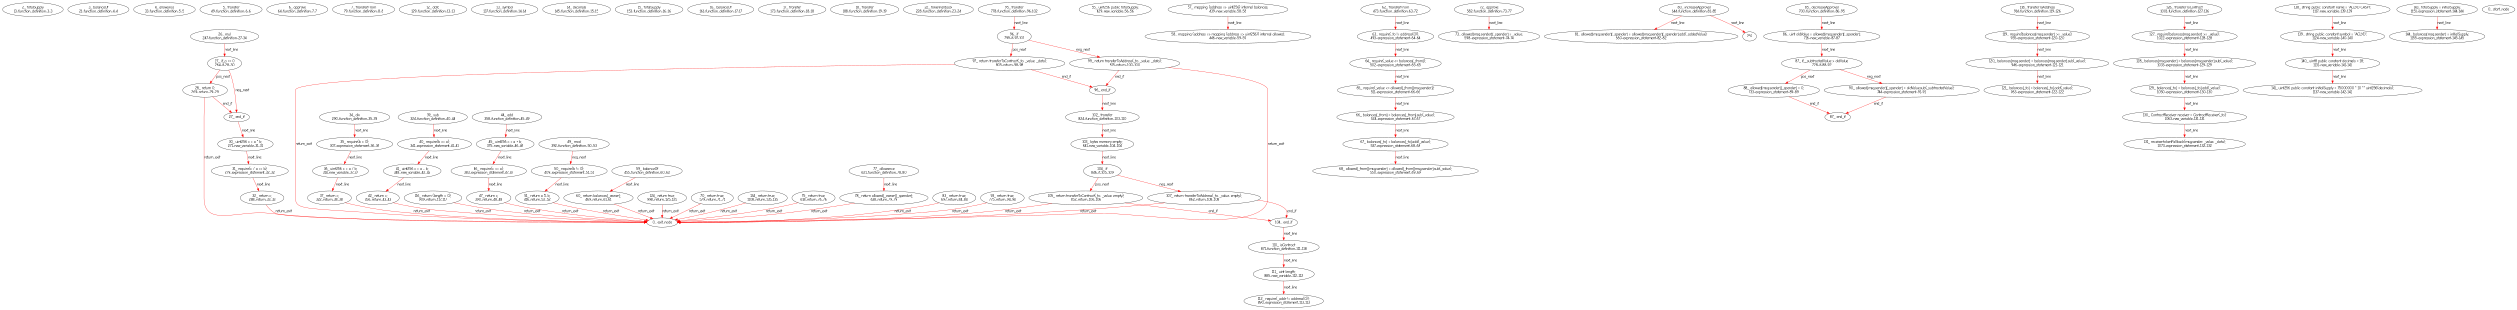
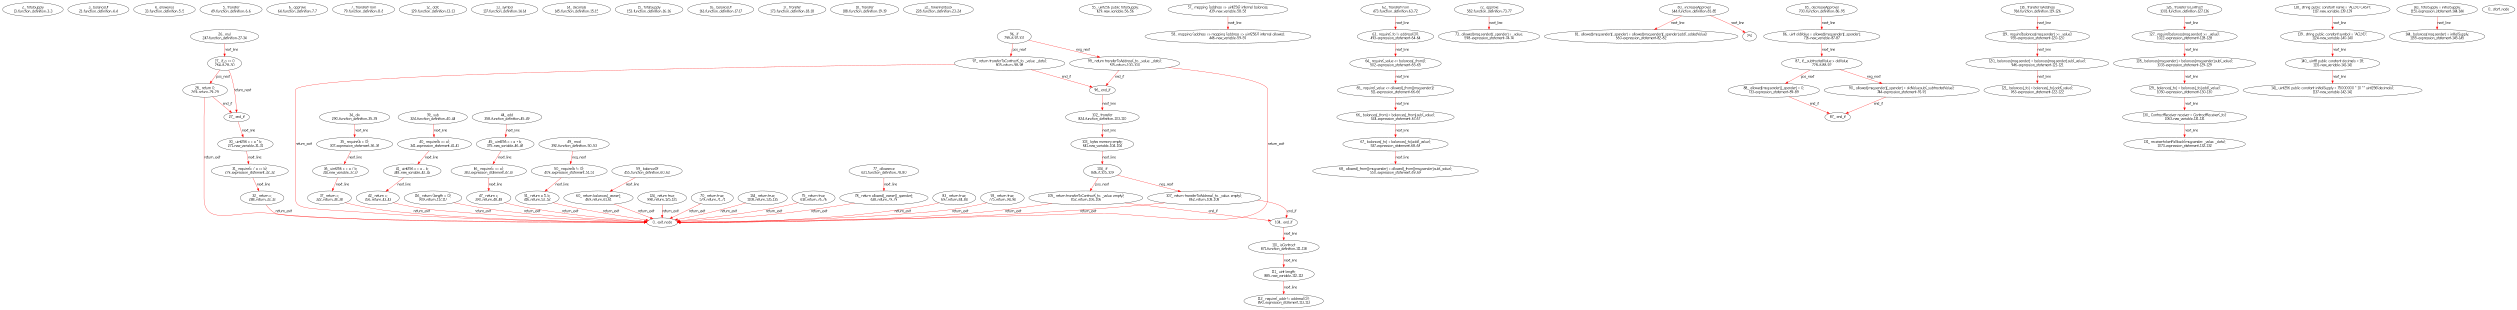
node "95_ transfer 778-function_definition-96-102": removed
edge "27_ if_a == 0 264-if-28-30" -> "27_ end_if": label "neg_next" -> "return_next"
